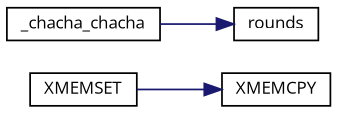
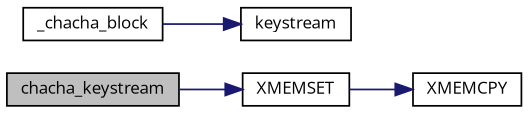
node "_chacha_chacha": label "_chacha_chacha" -> "_chacha_block"
node "rounds": label "rounds" -> "keystream"
node "chacha_keystream": added
